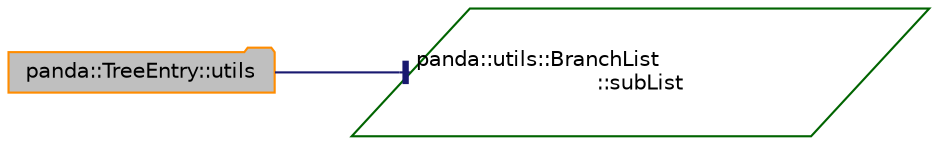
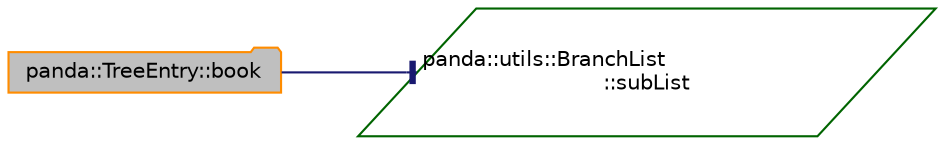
node "panda::TreeEntry::utils": label "panda::TreeEntry::utils" -> "panda::TreeEntry::book"
